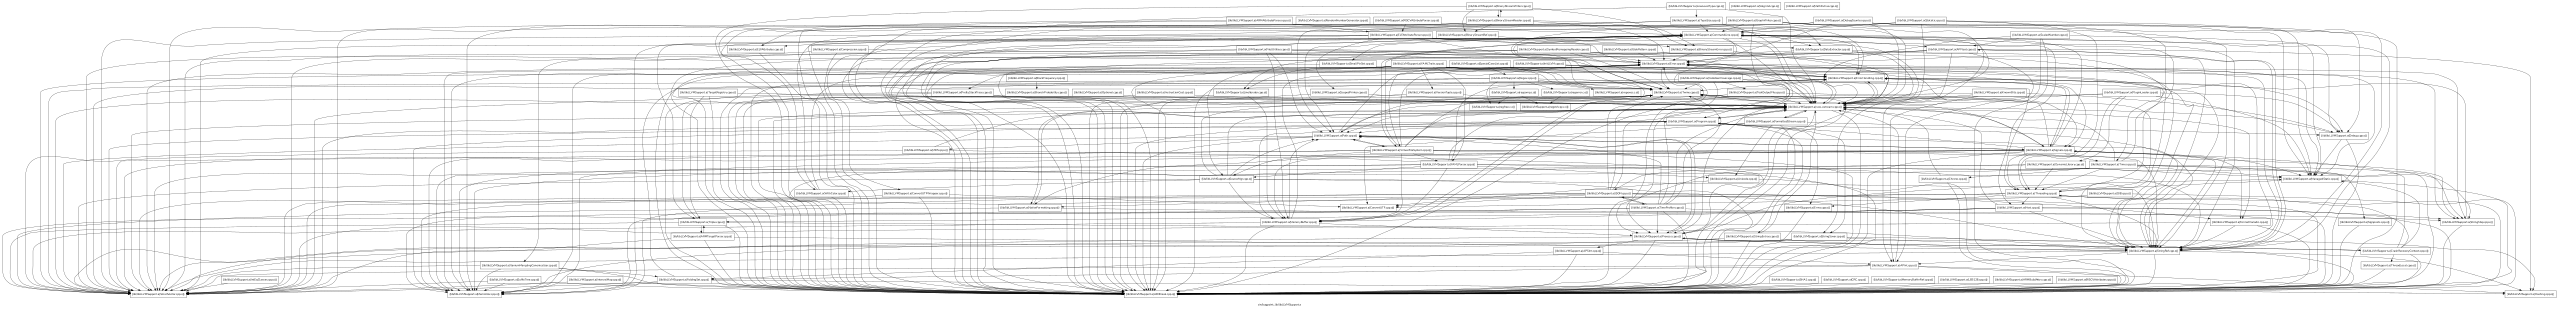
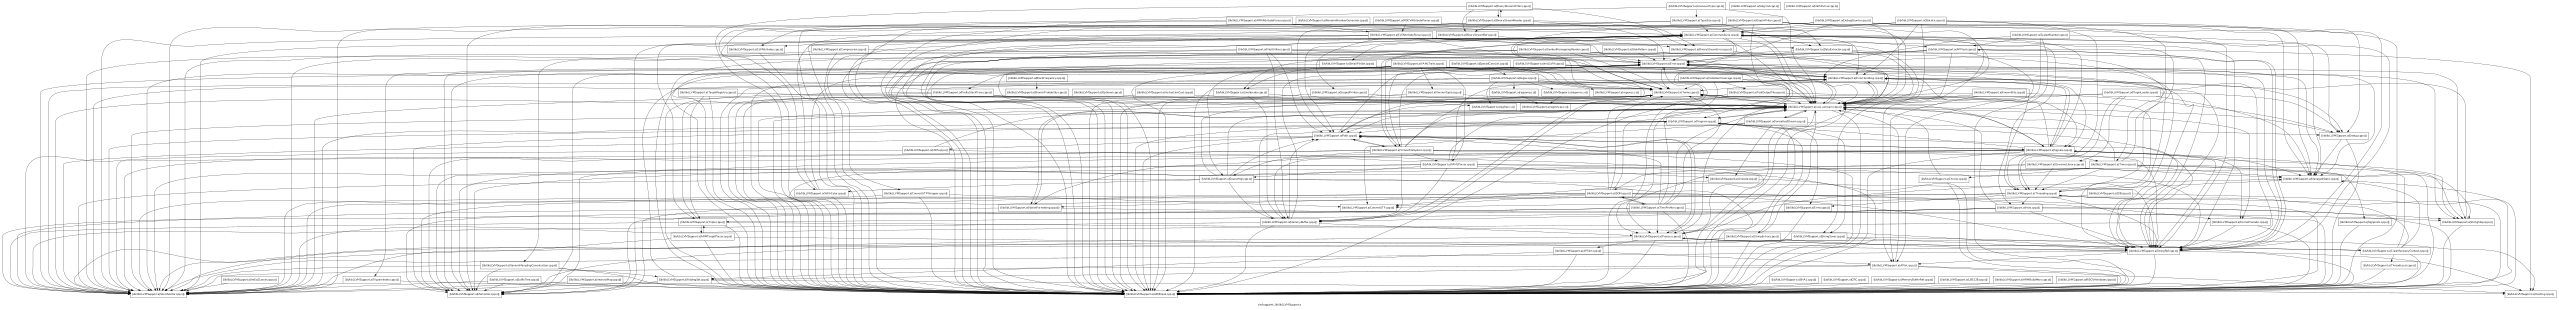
edge "{lib/libLLVMSupport.a(TypeSize.cpp.o)}" -> "{lib/libLLVMSupport.a(ErrorHandling.cpp.o)}": now "{lib/libLLVMSupport.a(Statistic.cpp.o)}" -> "{lib/libLLVMSupport.a(ErrorHandling.cpp.o)}"
edge "{lib/libLLVMSupport.a(regcomp.c.o)}" -> "{lib/libLLVMSupport.a(regfree.c.o)}": now "{lib/libLLVMSupport.a(LineIterator.cpp.o)}" -> "{lib/libLLVMSupport.a(regfree.c.o)}"
node "{lib/libLLVMSupport.a(TrigramIndex.cpp.o)}": added
